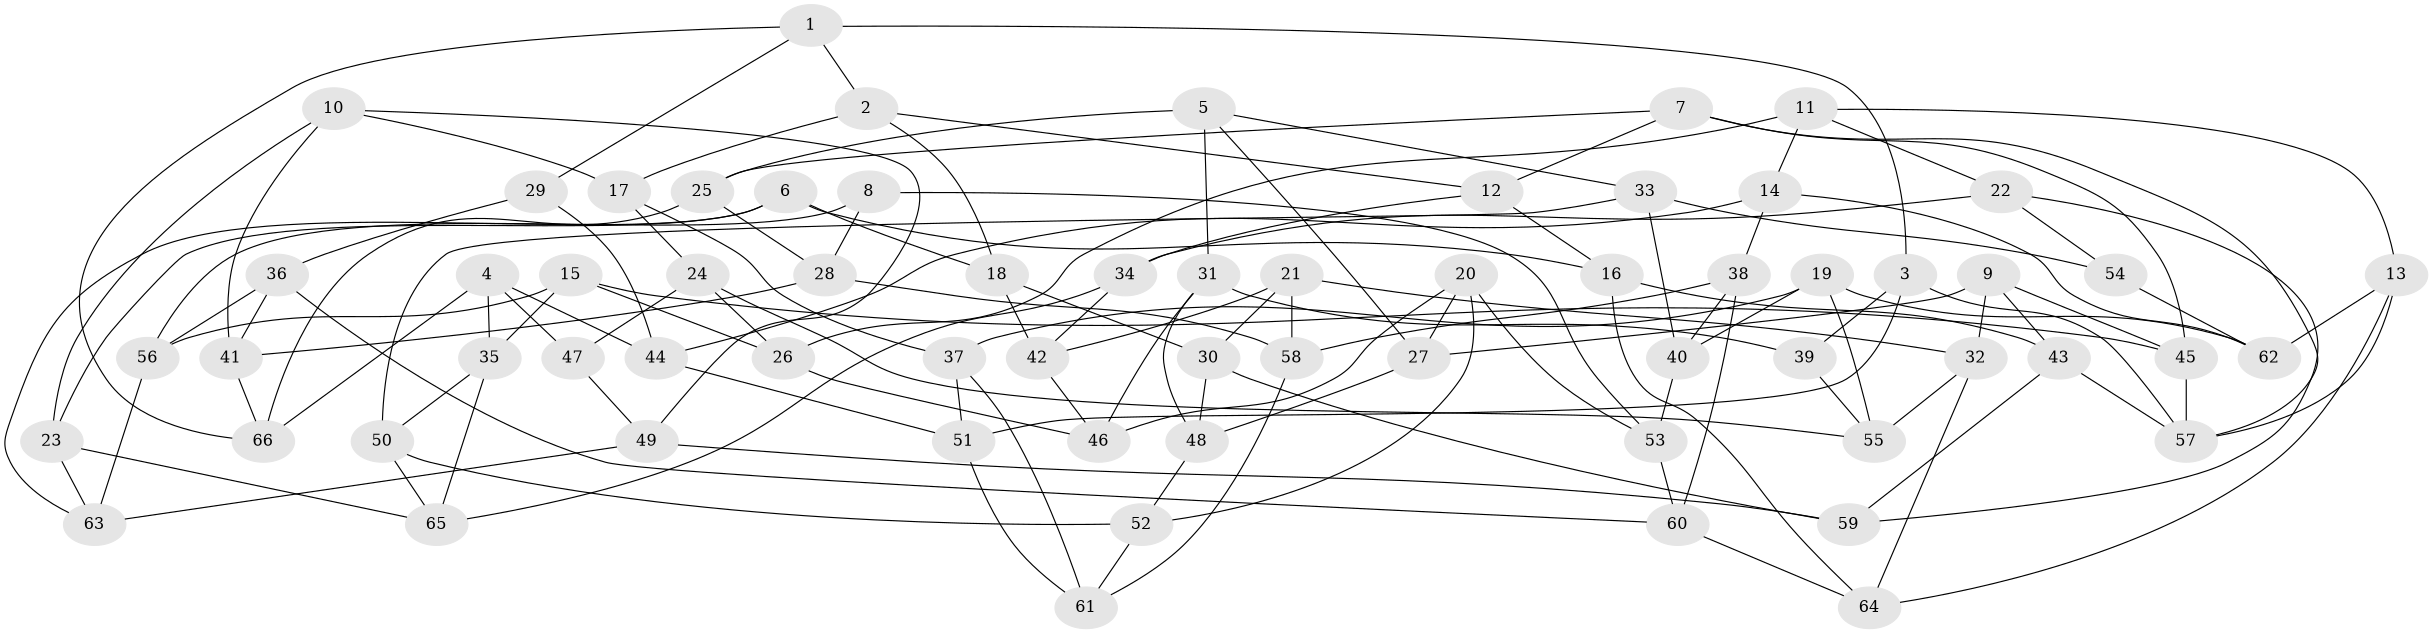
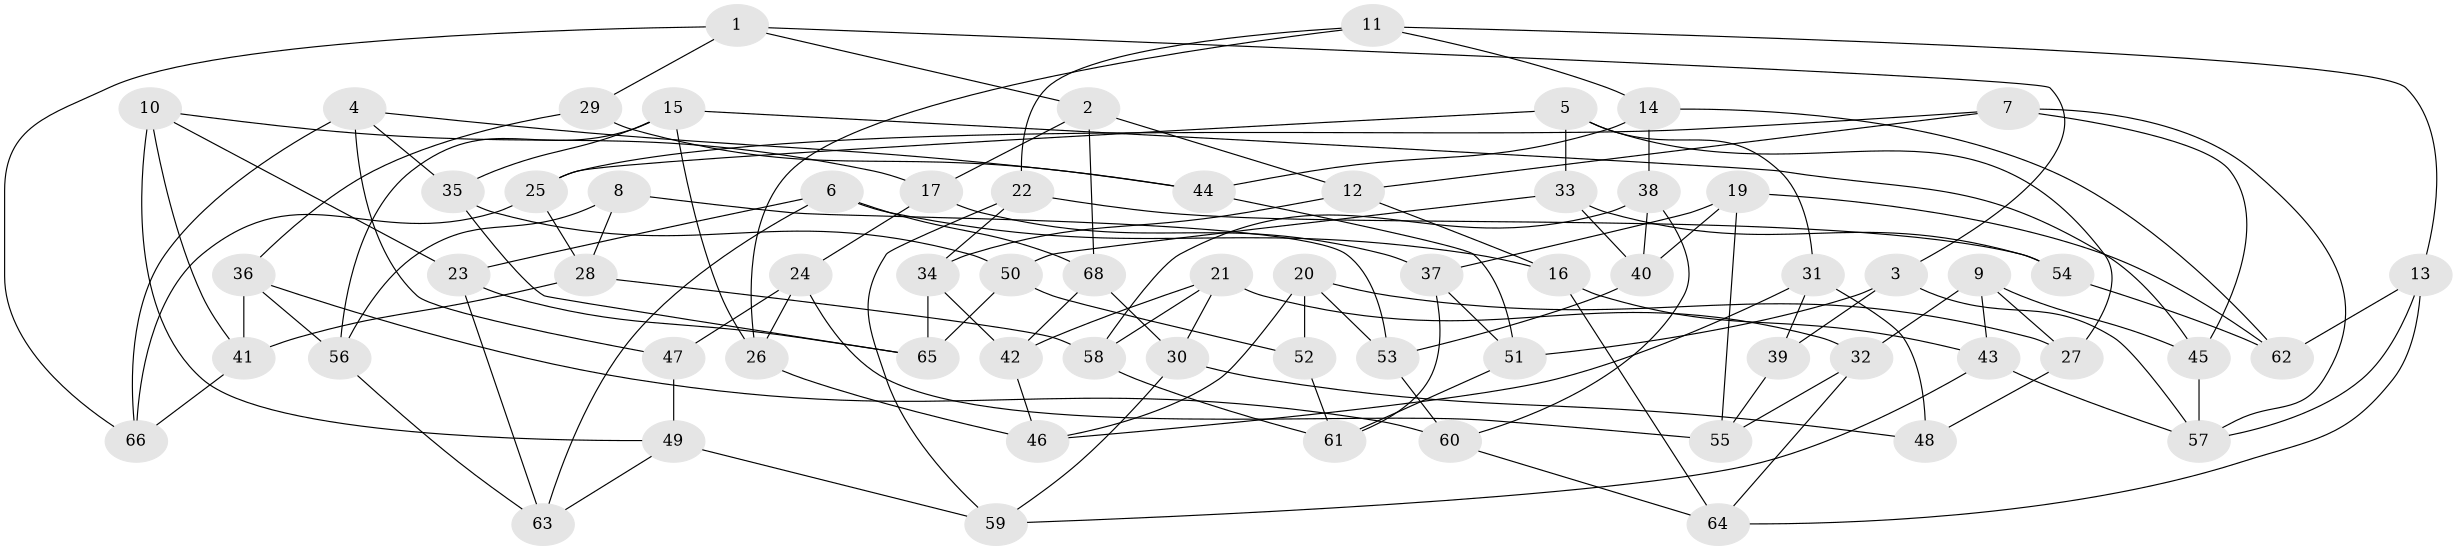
node "18": label "18" -> "68"
edge "48" -- "52": removed
